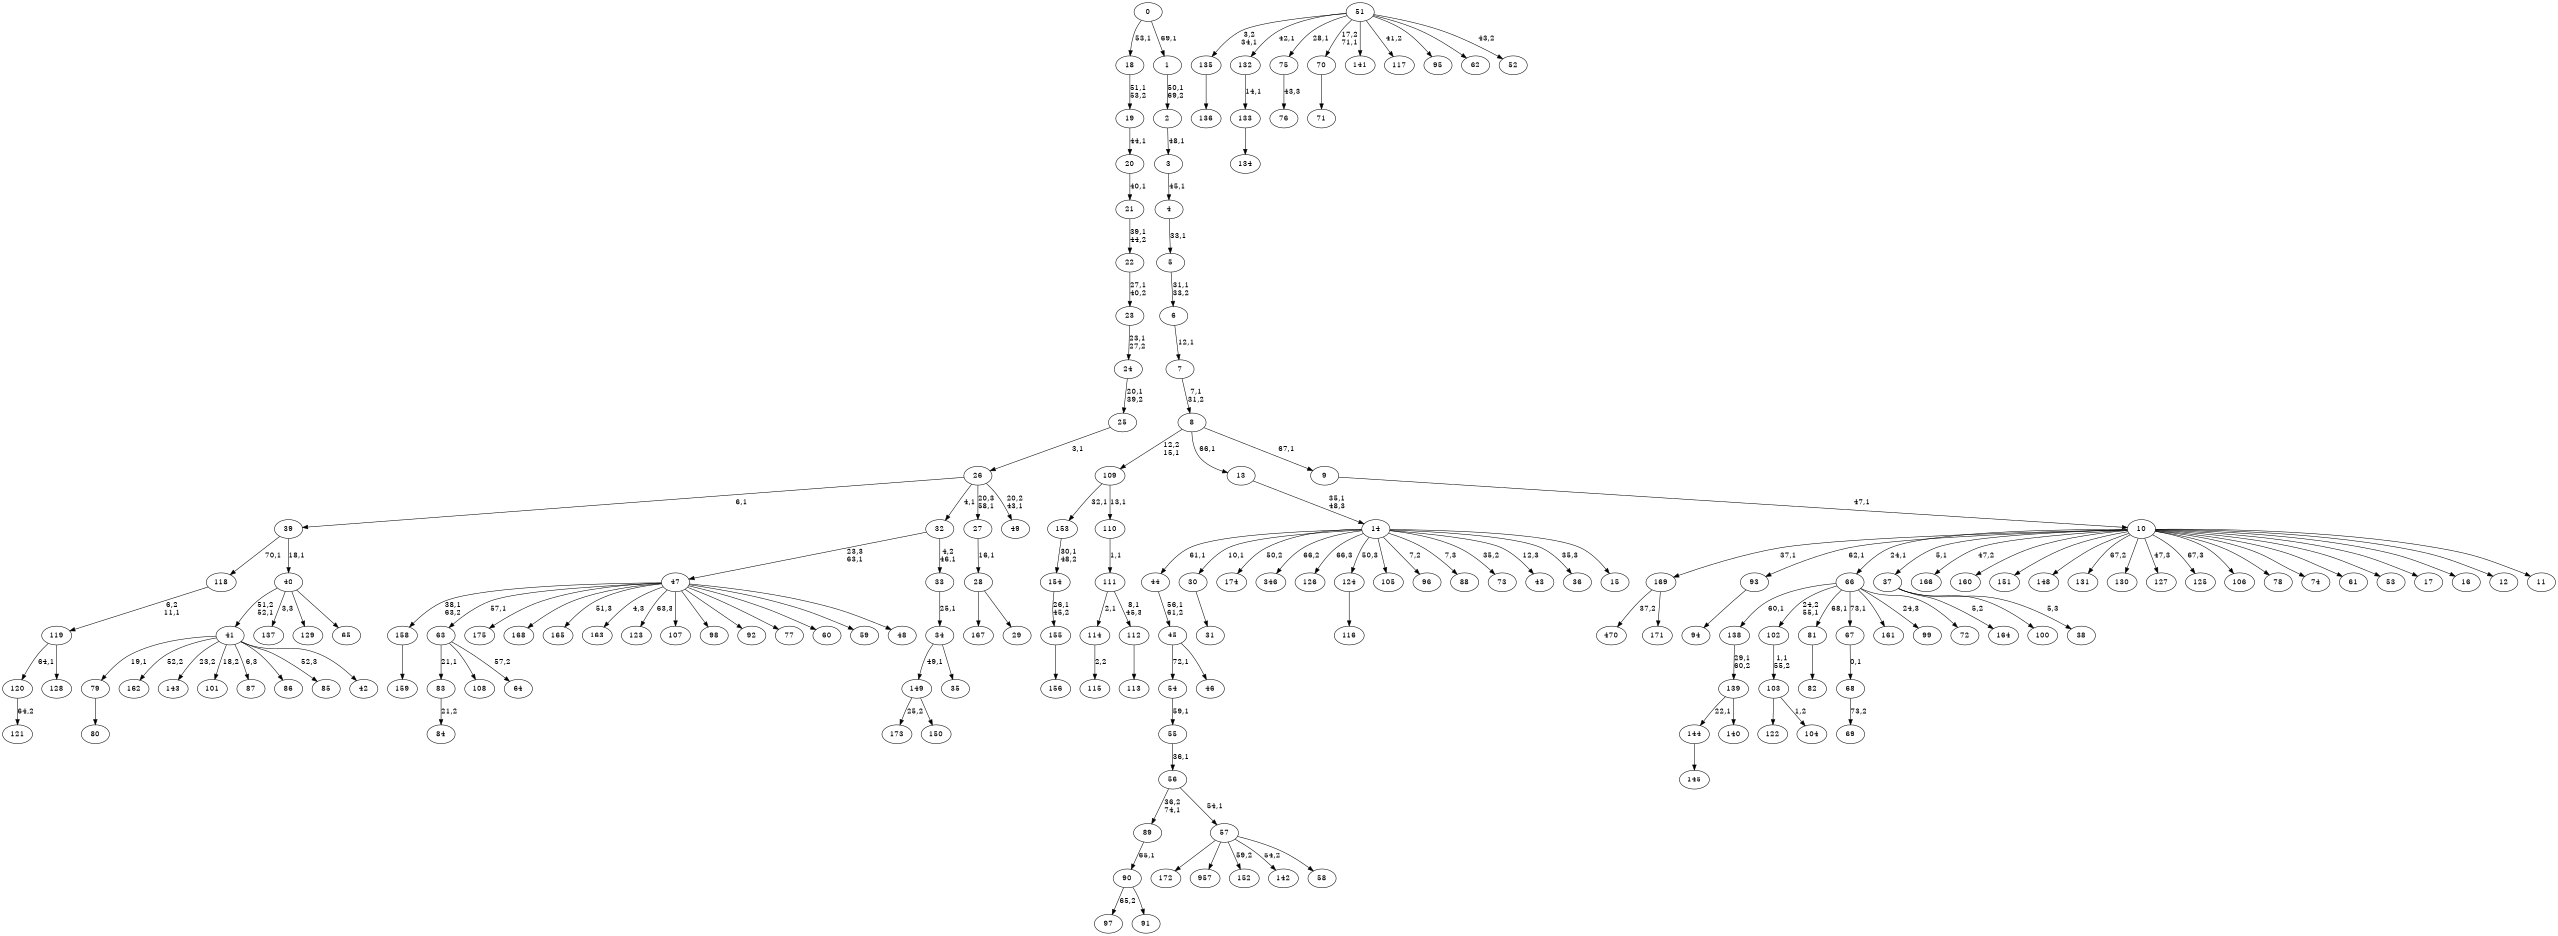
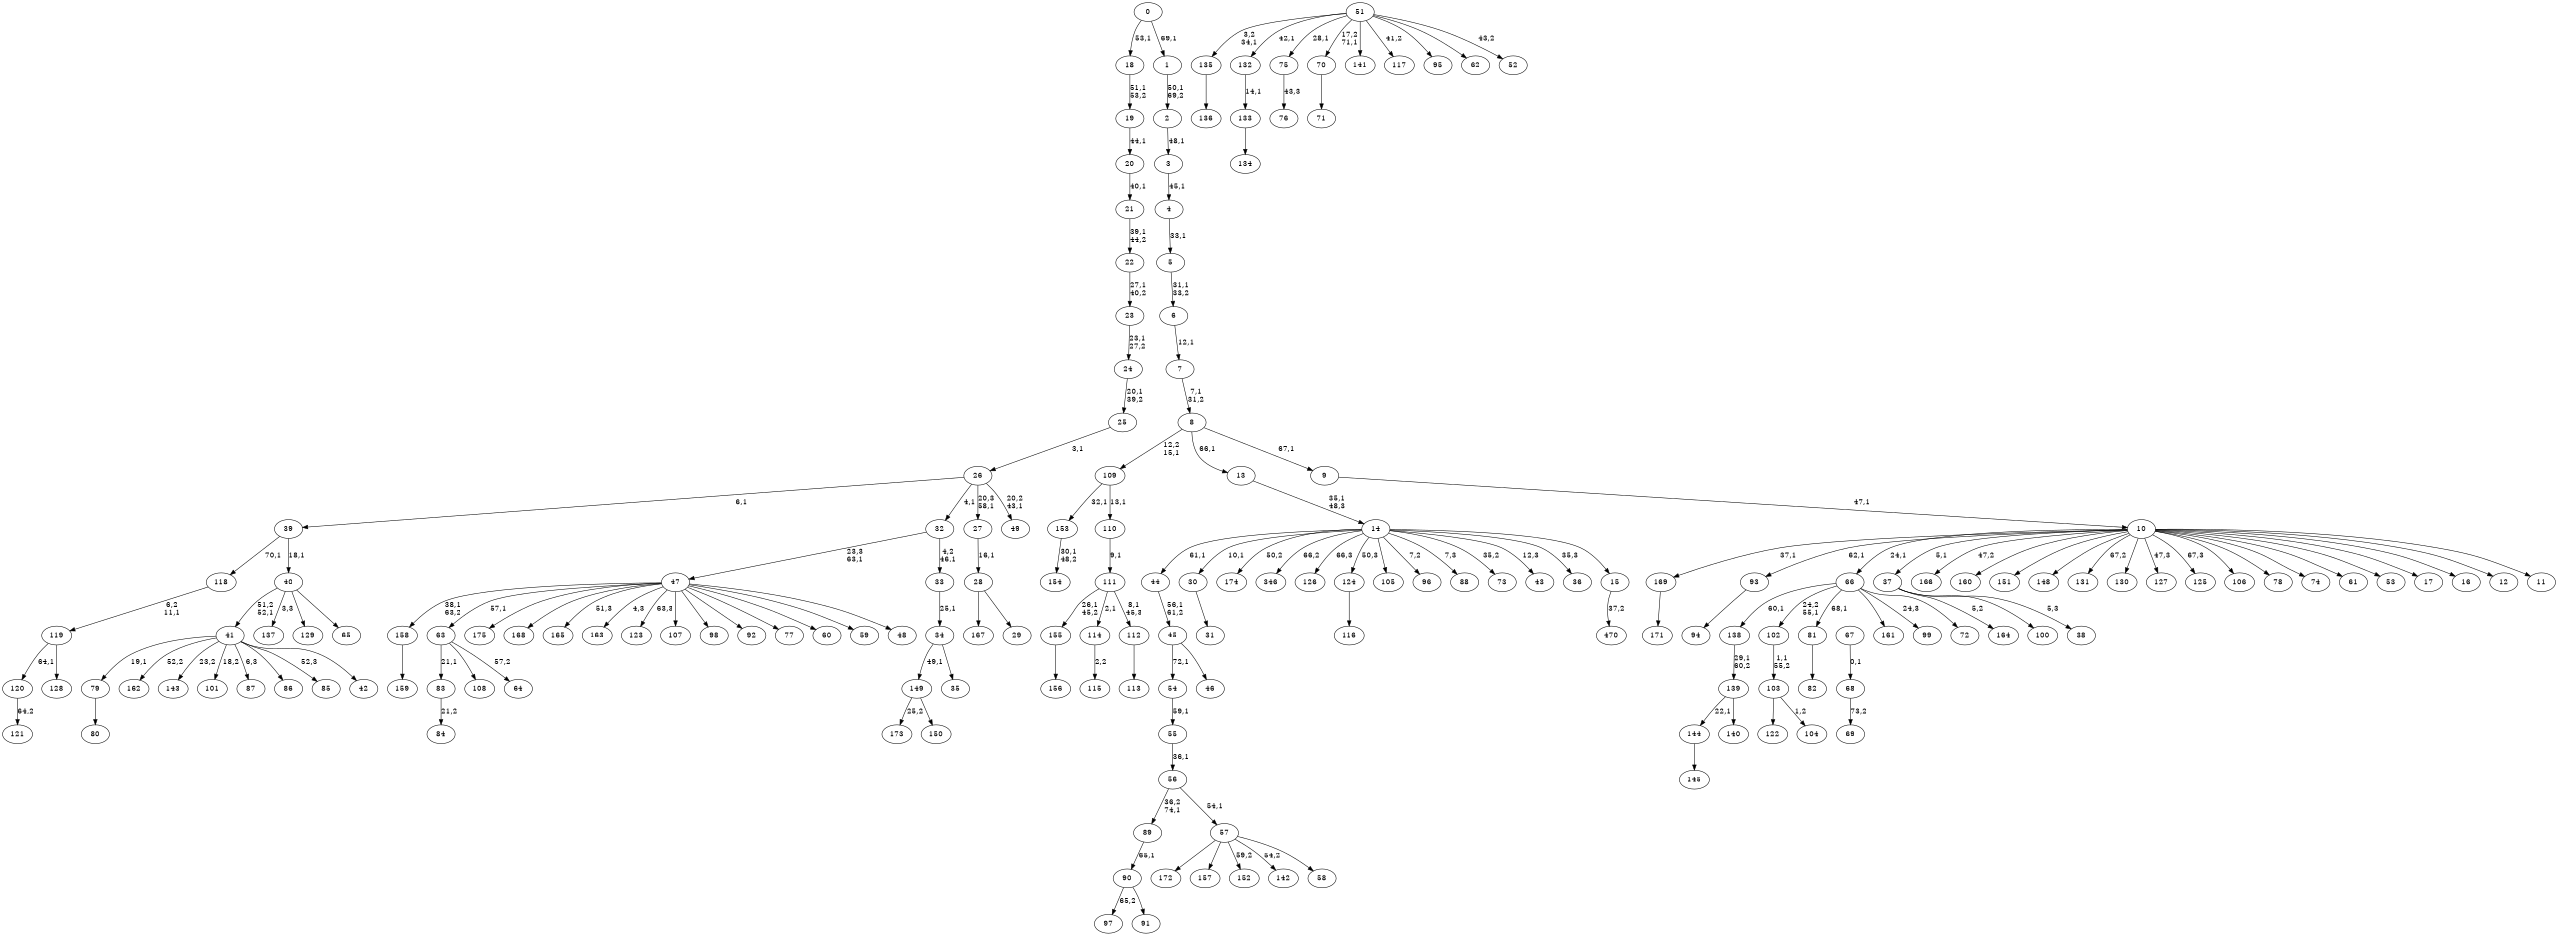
edge "110" -> "111": label "1,1" -> "9,1"
edge "169" -> "470": now "15" -> "470"
edge "154" -> "155": now "111" -> "155"
edge "66" -> "67": removed, label "73,1"
node "957": label "957" -> "157"
